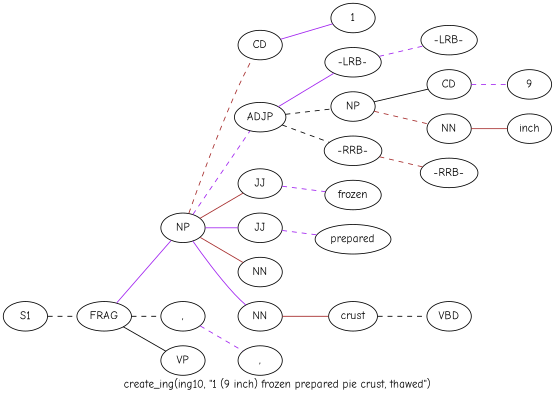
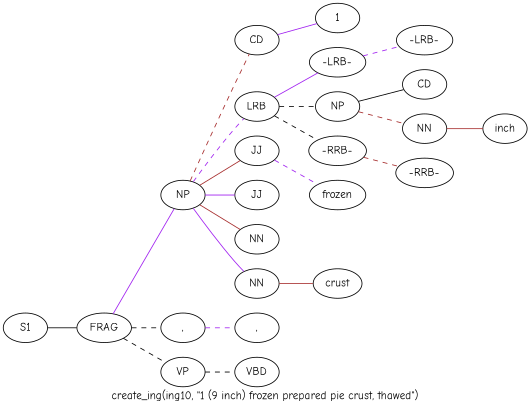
node "9": removed
node "ADJP": label "ADJP" -> "LRB"
node "prepared": removed
edge "S1" -- "FRAG": style dashed -> solid
edge "crust" -- "VBD": now "VP" -- "VBD"
edge "FRAG" -- "VP": style solid -> dashed
